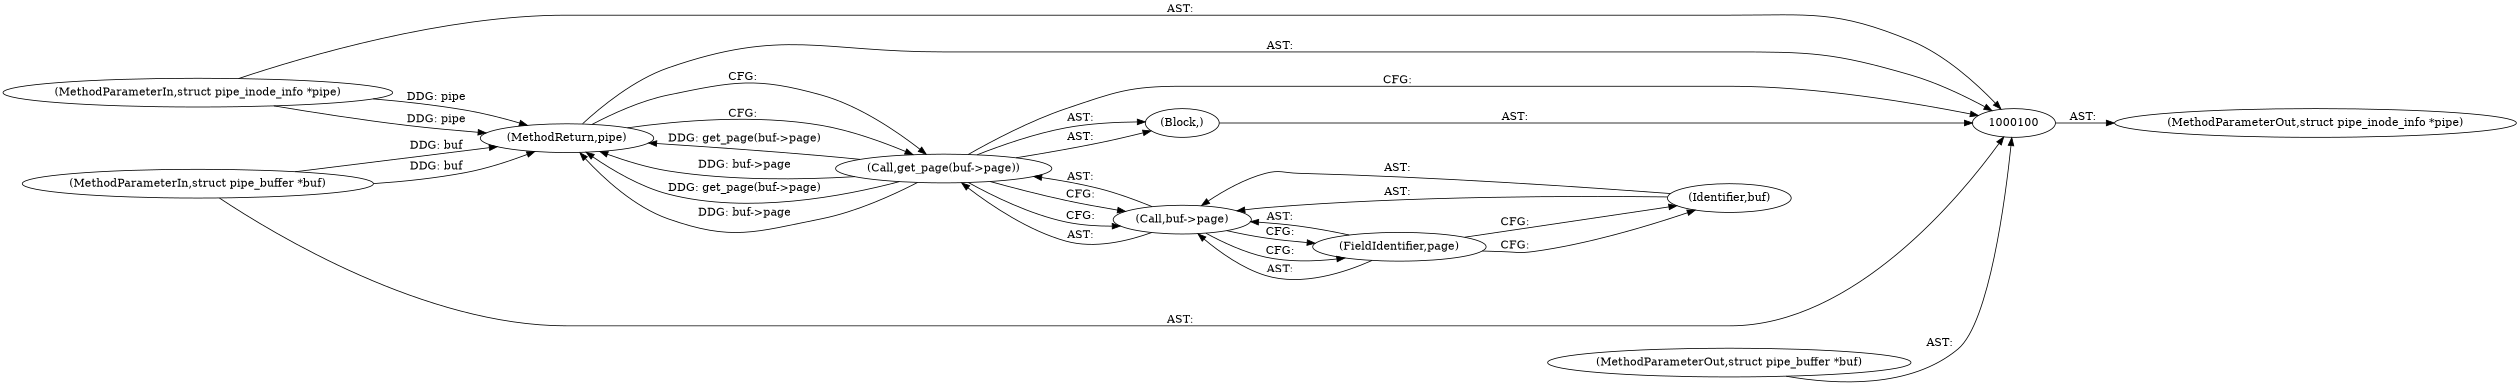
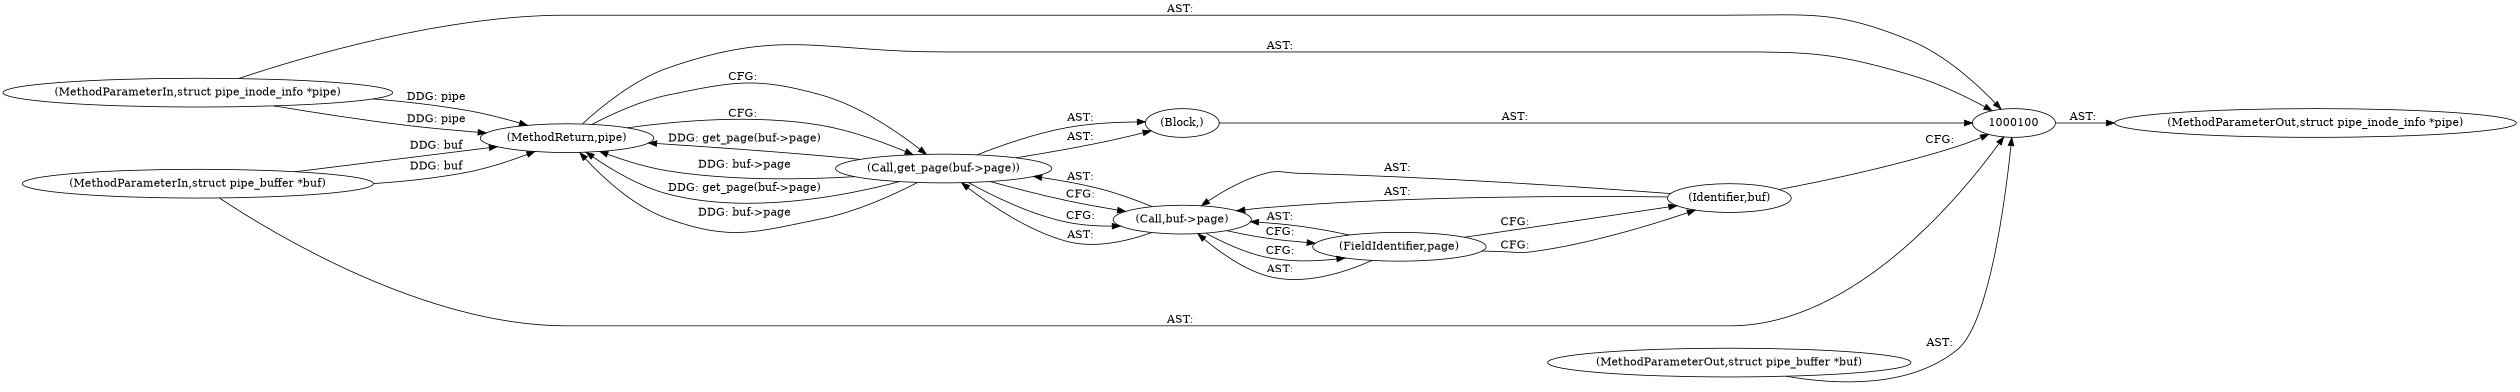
edge "(Call,get_page(buf->page))" -> "1000100": now "(Identifier,buf)" -> "1000100"
